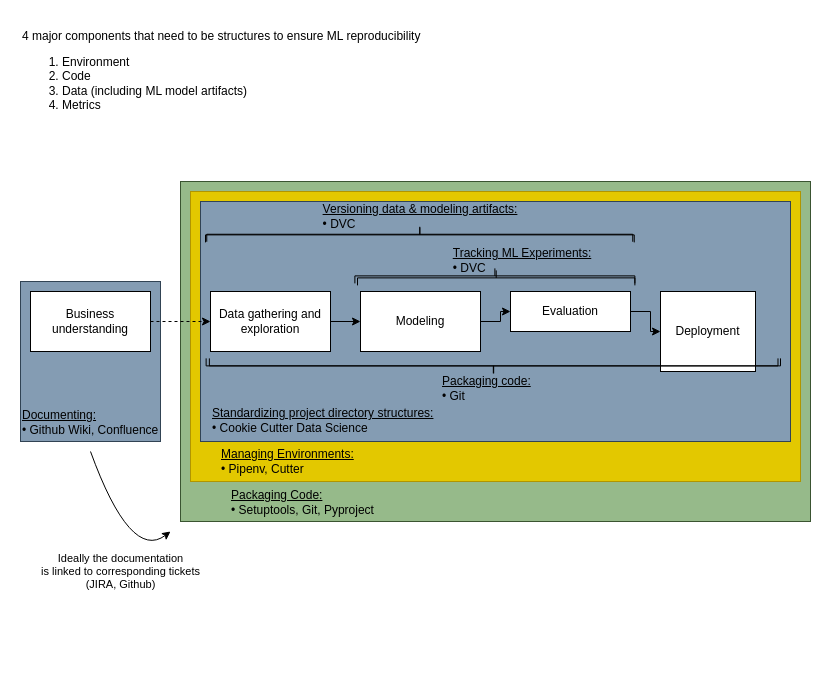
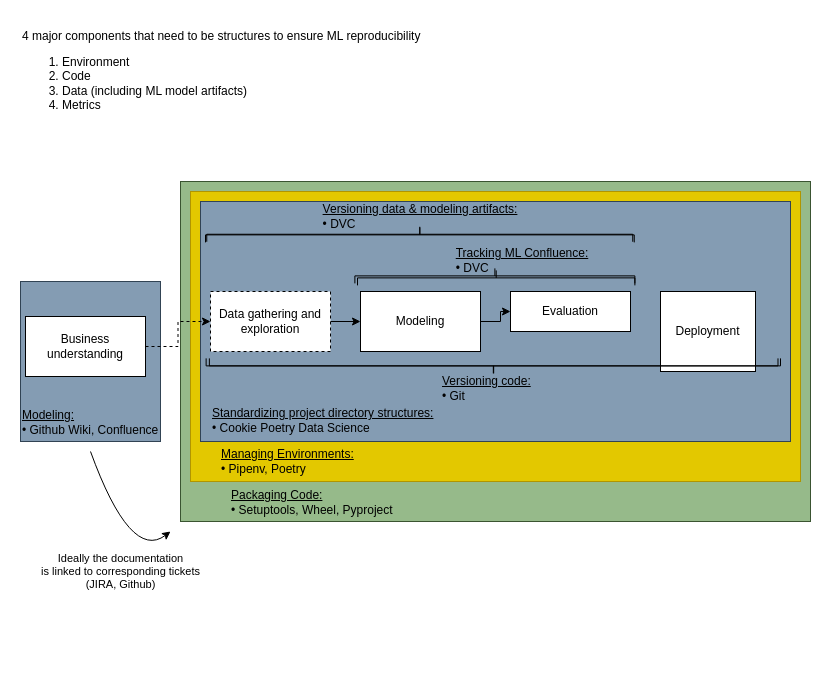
node "Tracking ML Experiments: • DVC": label "Tracking ML Experiments: • DVC" -> "Tracking ML Confluence: • DVC"
edge "Evaluation" -> "Deployment": removed
node "Business understanding": moved (91, 322) -> (86, 347)
node "Data gathering and exploration": style solid -> dashed
node "Packaging code: • Git": label "Packaging code: • Git" -> "Versioning code: • Git"
node "Standardizing project directory structures: • Cookie Cutter Data Science": label "Standardizing project directory structures: • Cookie Cutter Data Science" -> "Standardizing project directory structures: • Cookie Poetry Data Science"
node "Documenting: • Github Wiki, Confluence": label "Documenting: • Github Wiki, Confluence" -> "Modeling: • Github Wiki, Confluence"
node "Managing Environments: • Pipenv, Cutter": label "Managing Environments: • Pipenv, Cutter" -> "Managing Environments: • Pipenv, Poetry"
node "Packaging Code: • Setuptools, Git, Pyproject": label "Packaging Code: • Setuptools, Git, Pyproject" -> "Packaging Code: • Setuptools, Wheel, Pyproject"
